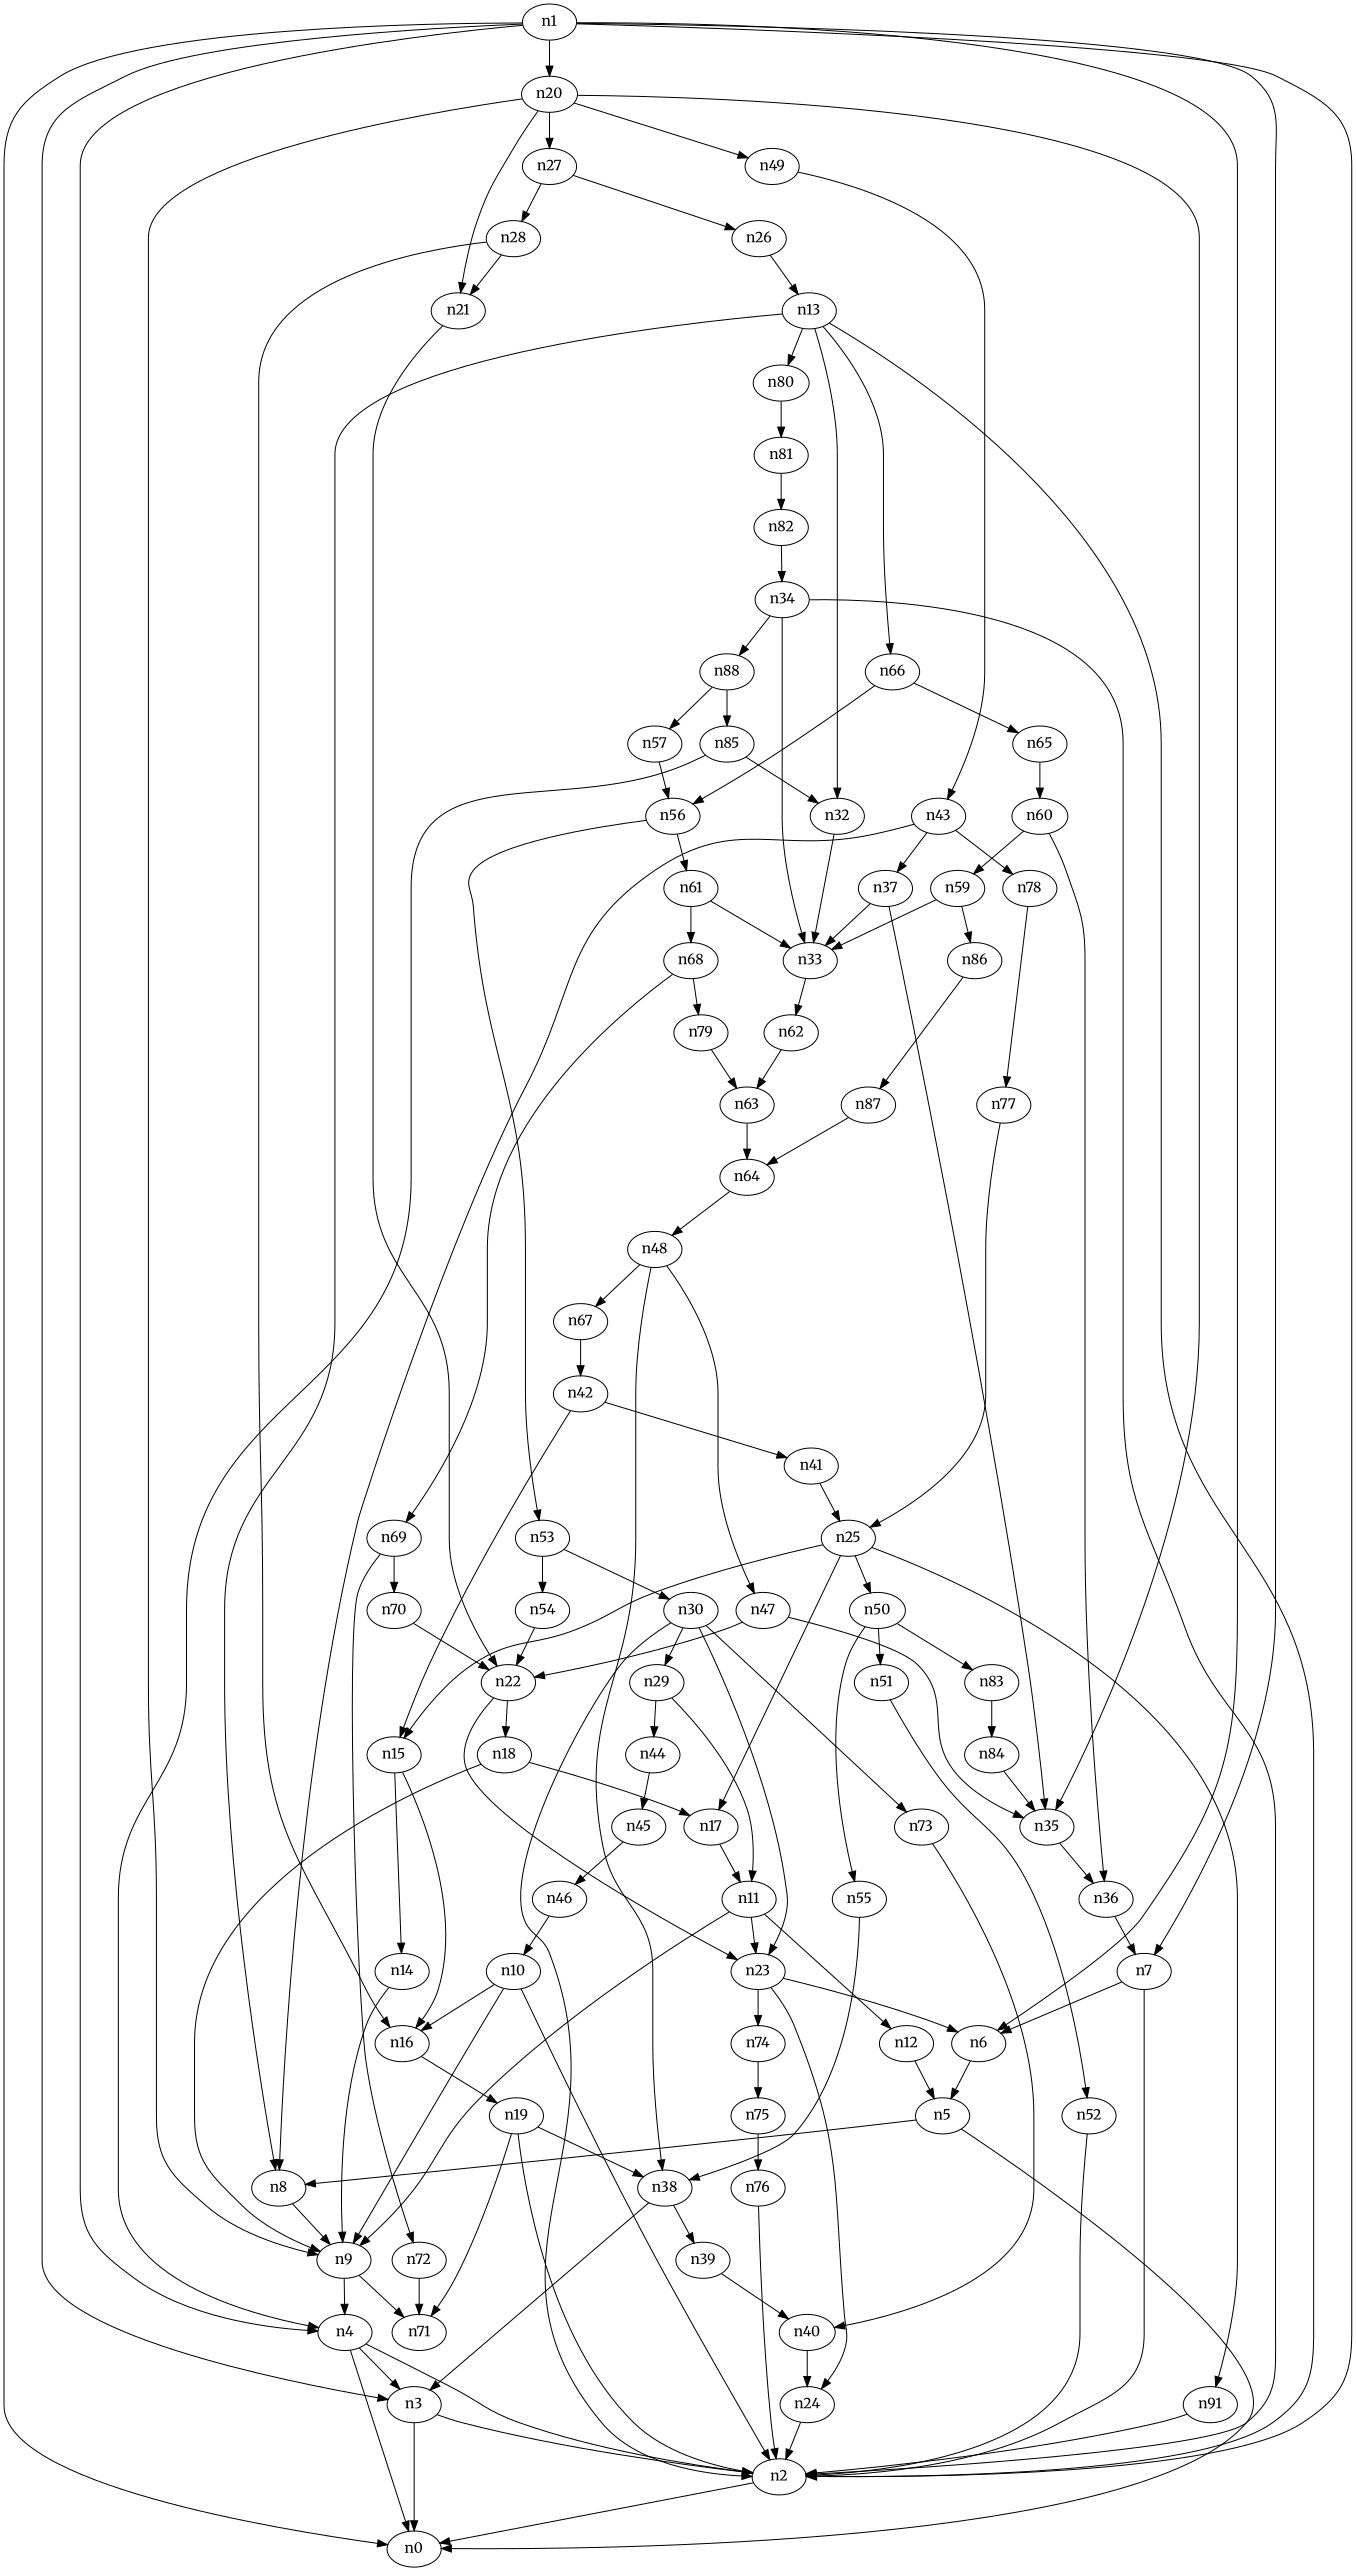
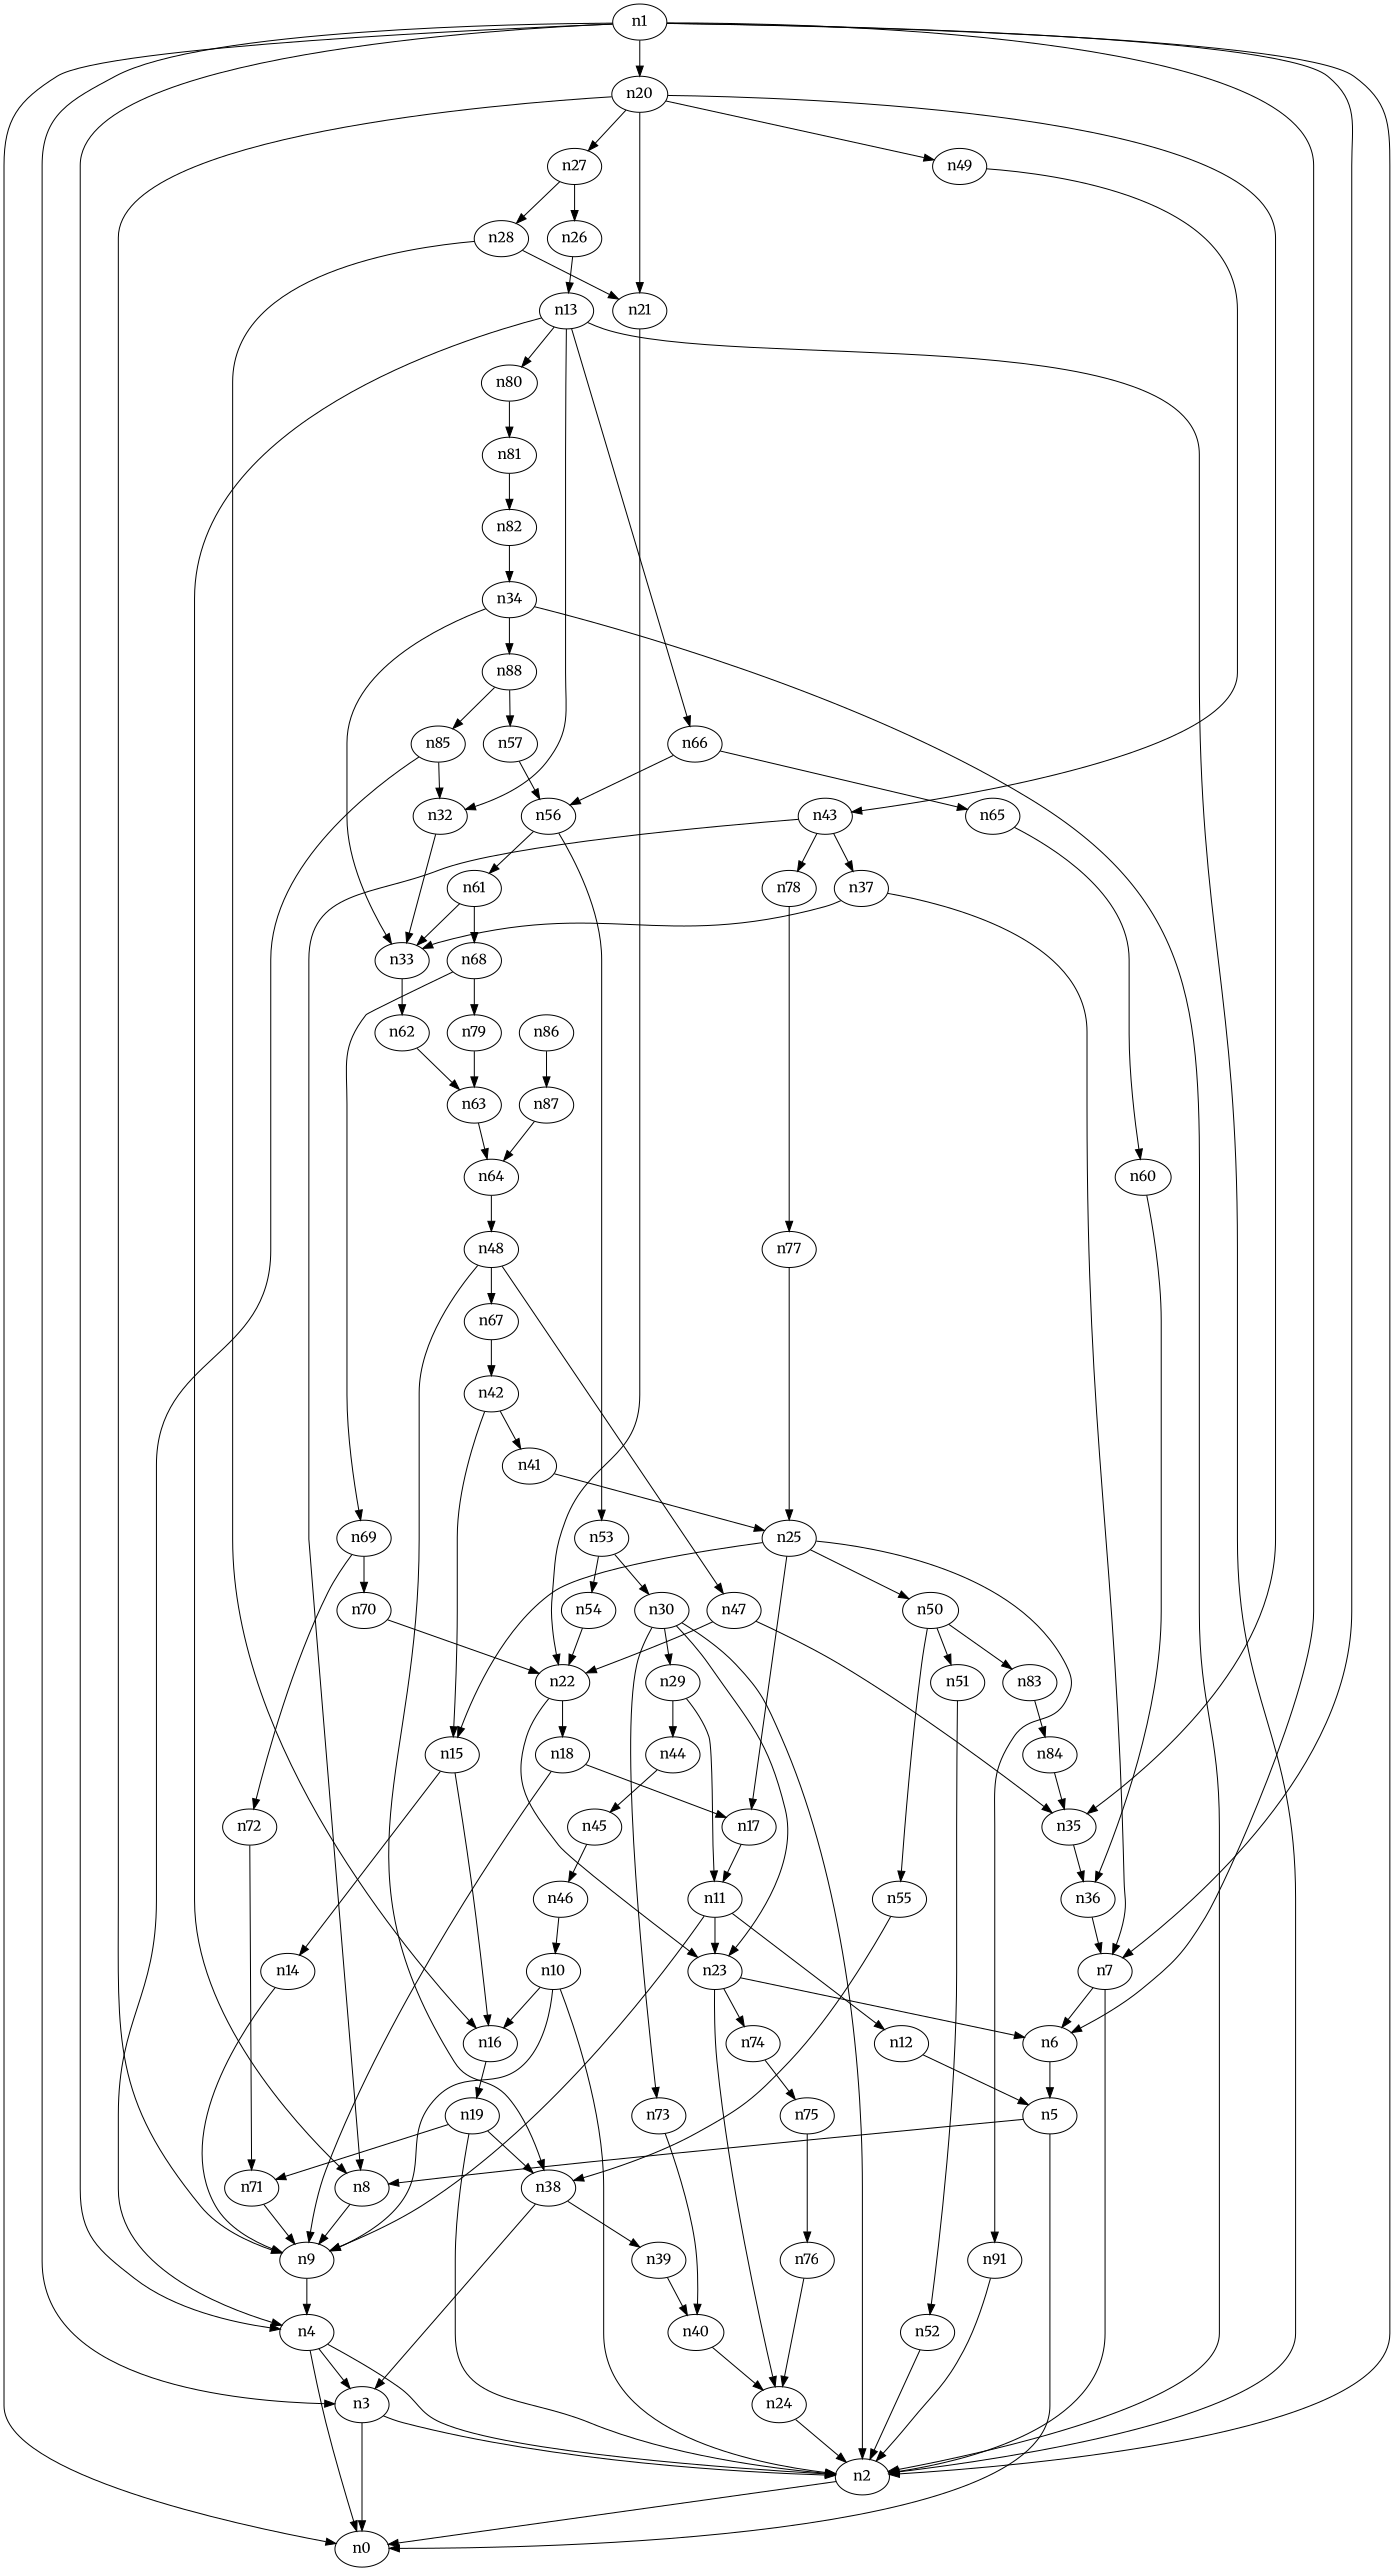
node "n59": removed
edge "n37" -> "n35": now "n37" -> "n7"
edge "n9" -> "n71": reversed
edge "n76" -> "n2": now "n76" -> "n24"
